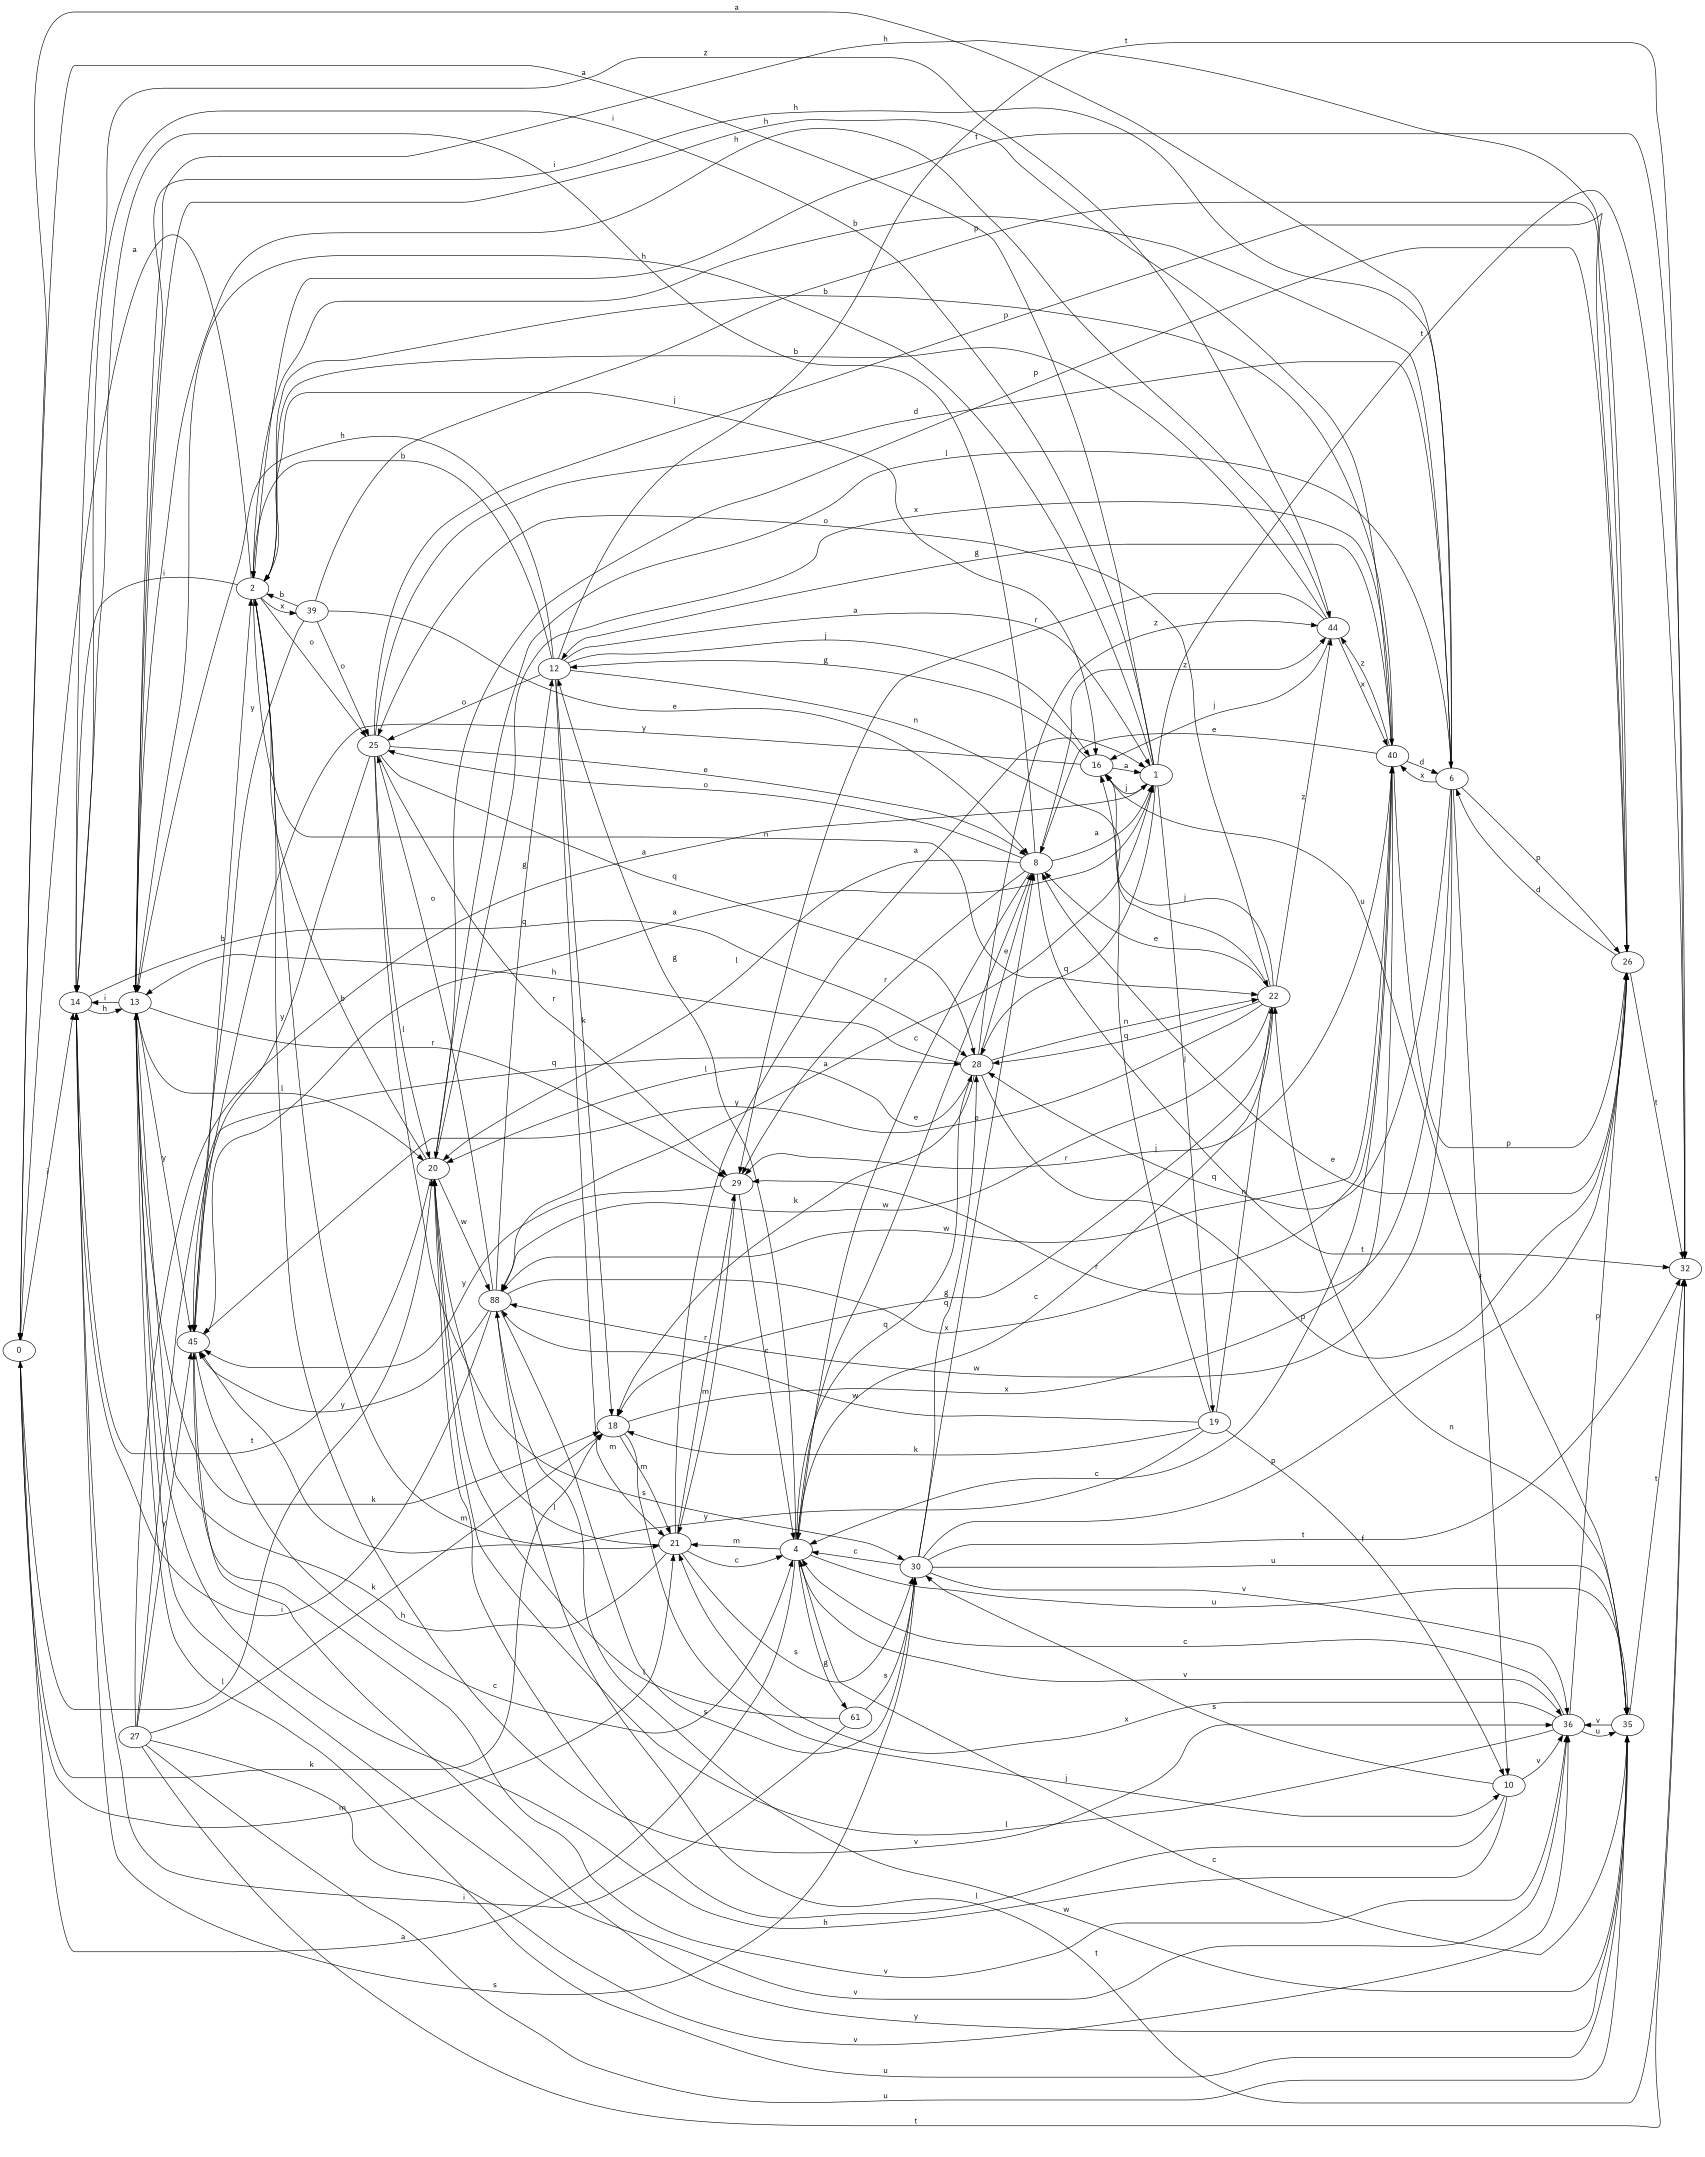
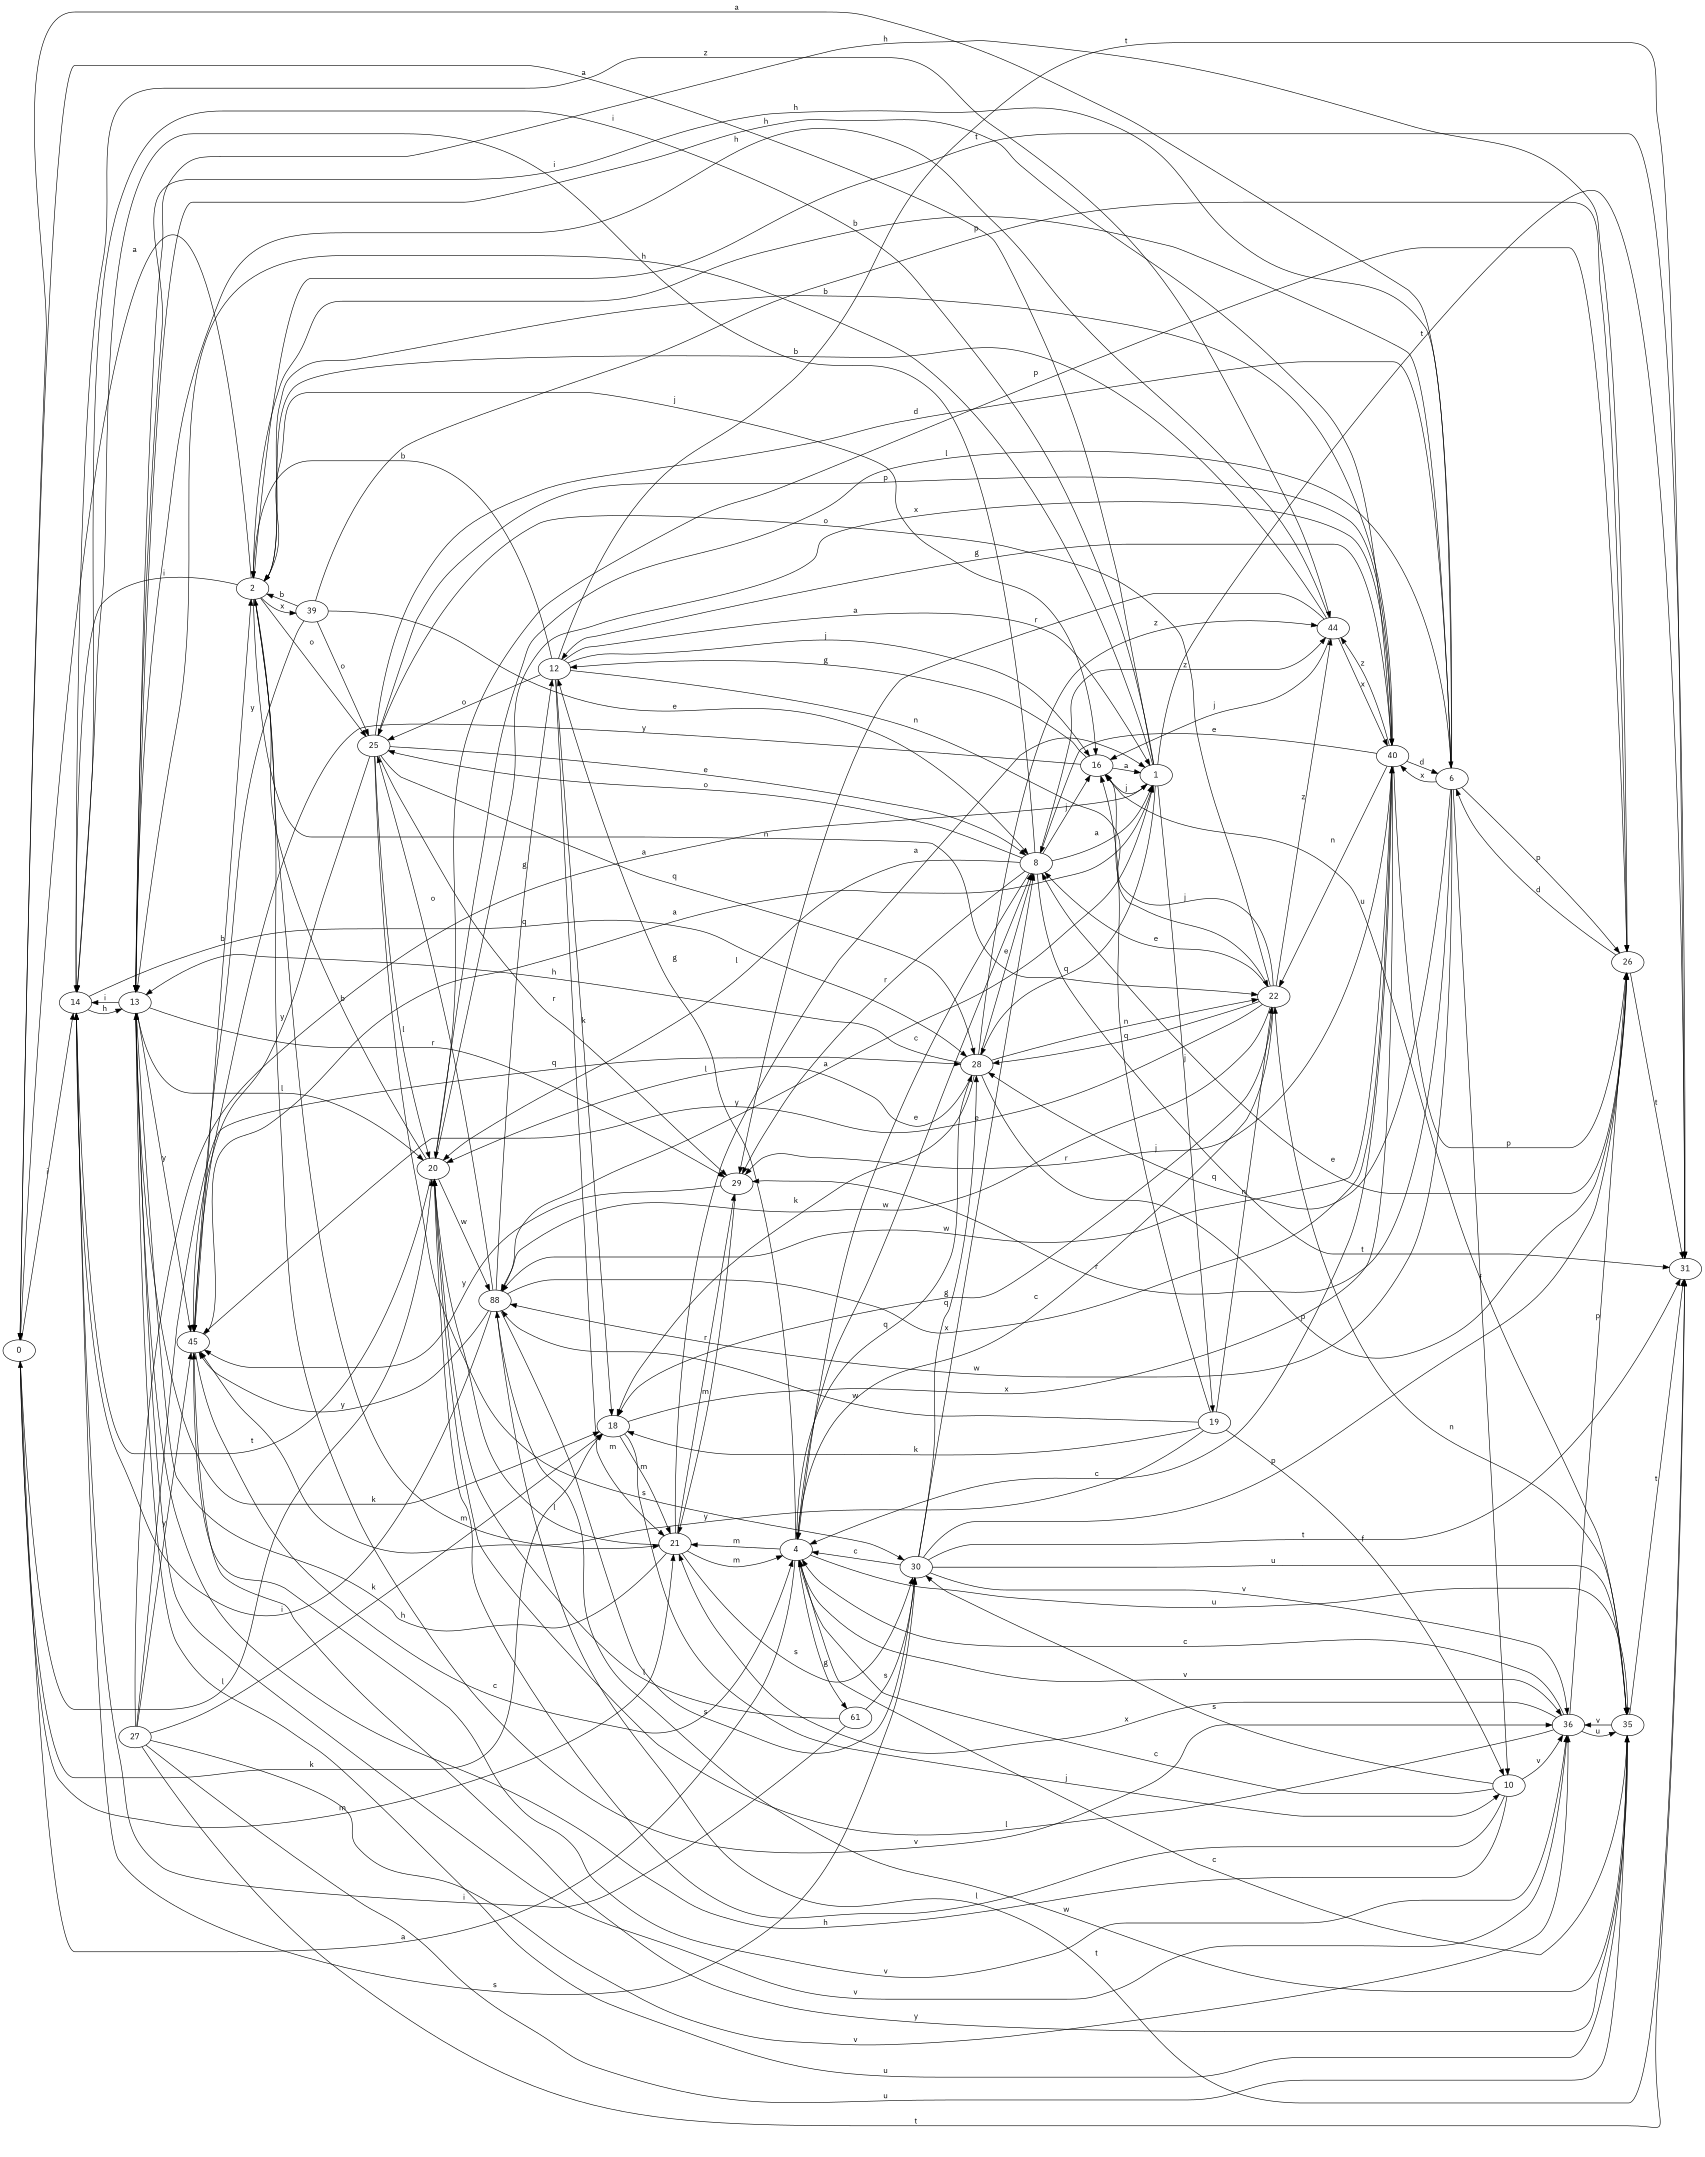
edge "25" -> "26": now "25" -> "40"
edge "12" -> "13": removed, label "h"
edge "8" -> "16": added, label "j"
edge "40" -> "22": added, label "n"
node "32": label "32" -> "31"
edge "29" -> "4": now "10" -> "4"
edge "21" -> "4": label "c" -> "m"
